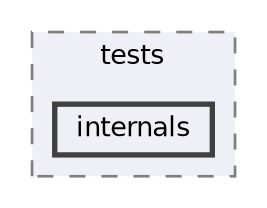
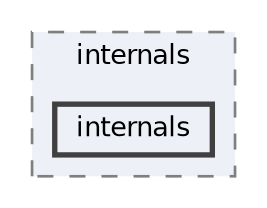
cluster "tests": label "tests" -> "internals"
